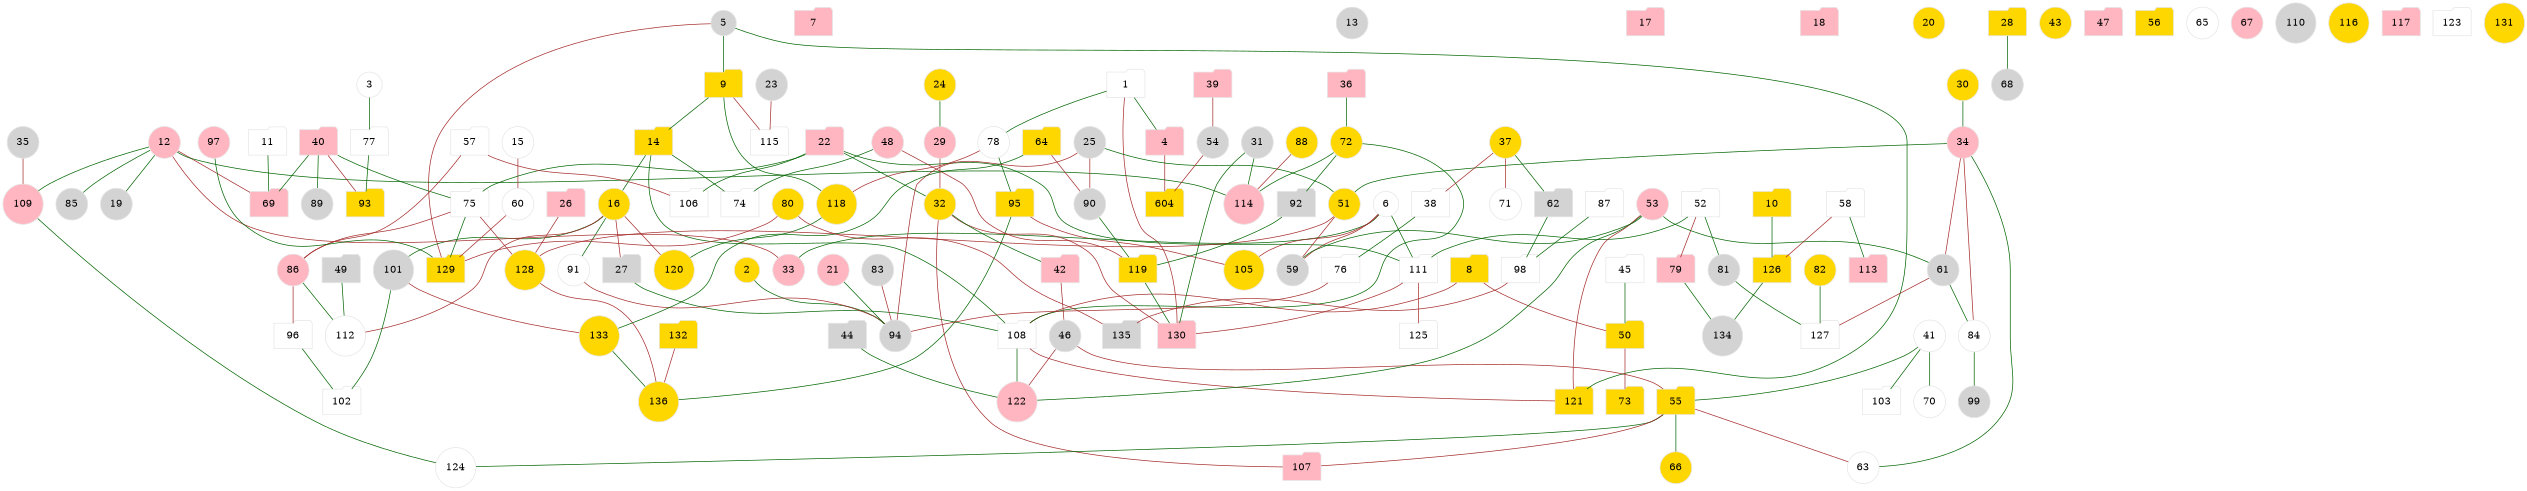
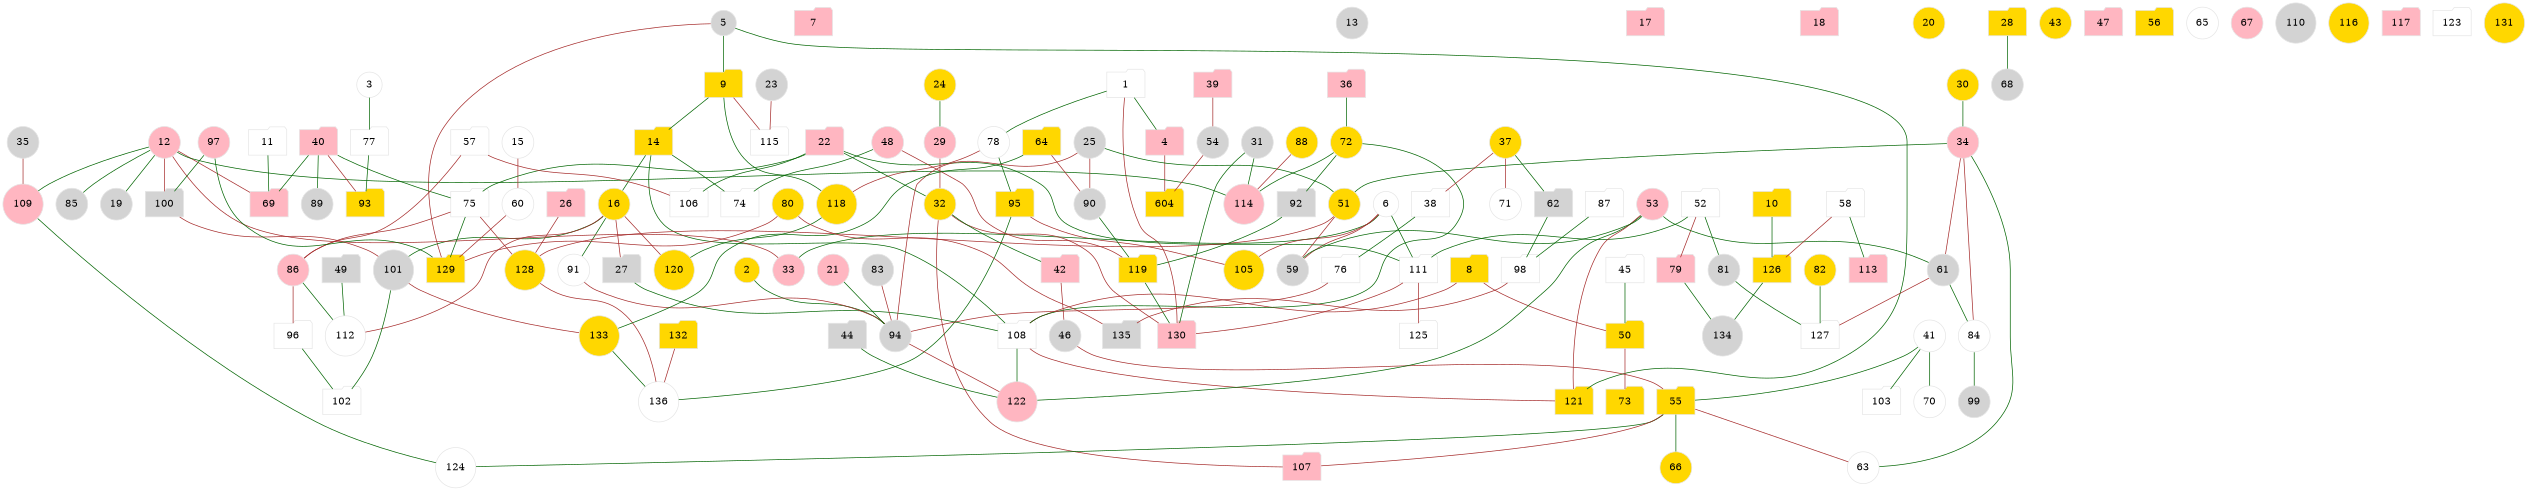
node "100": added
edge "46" -- "122": now "94" -- "122"
node "136": fillcolor gold -> white
